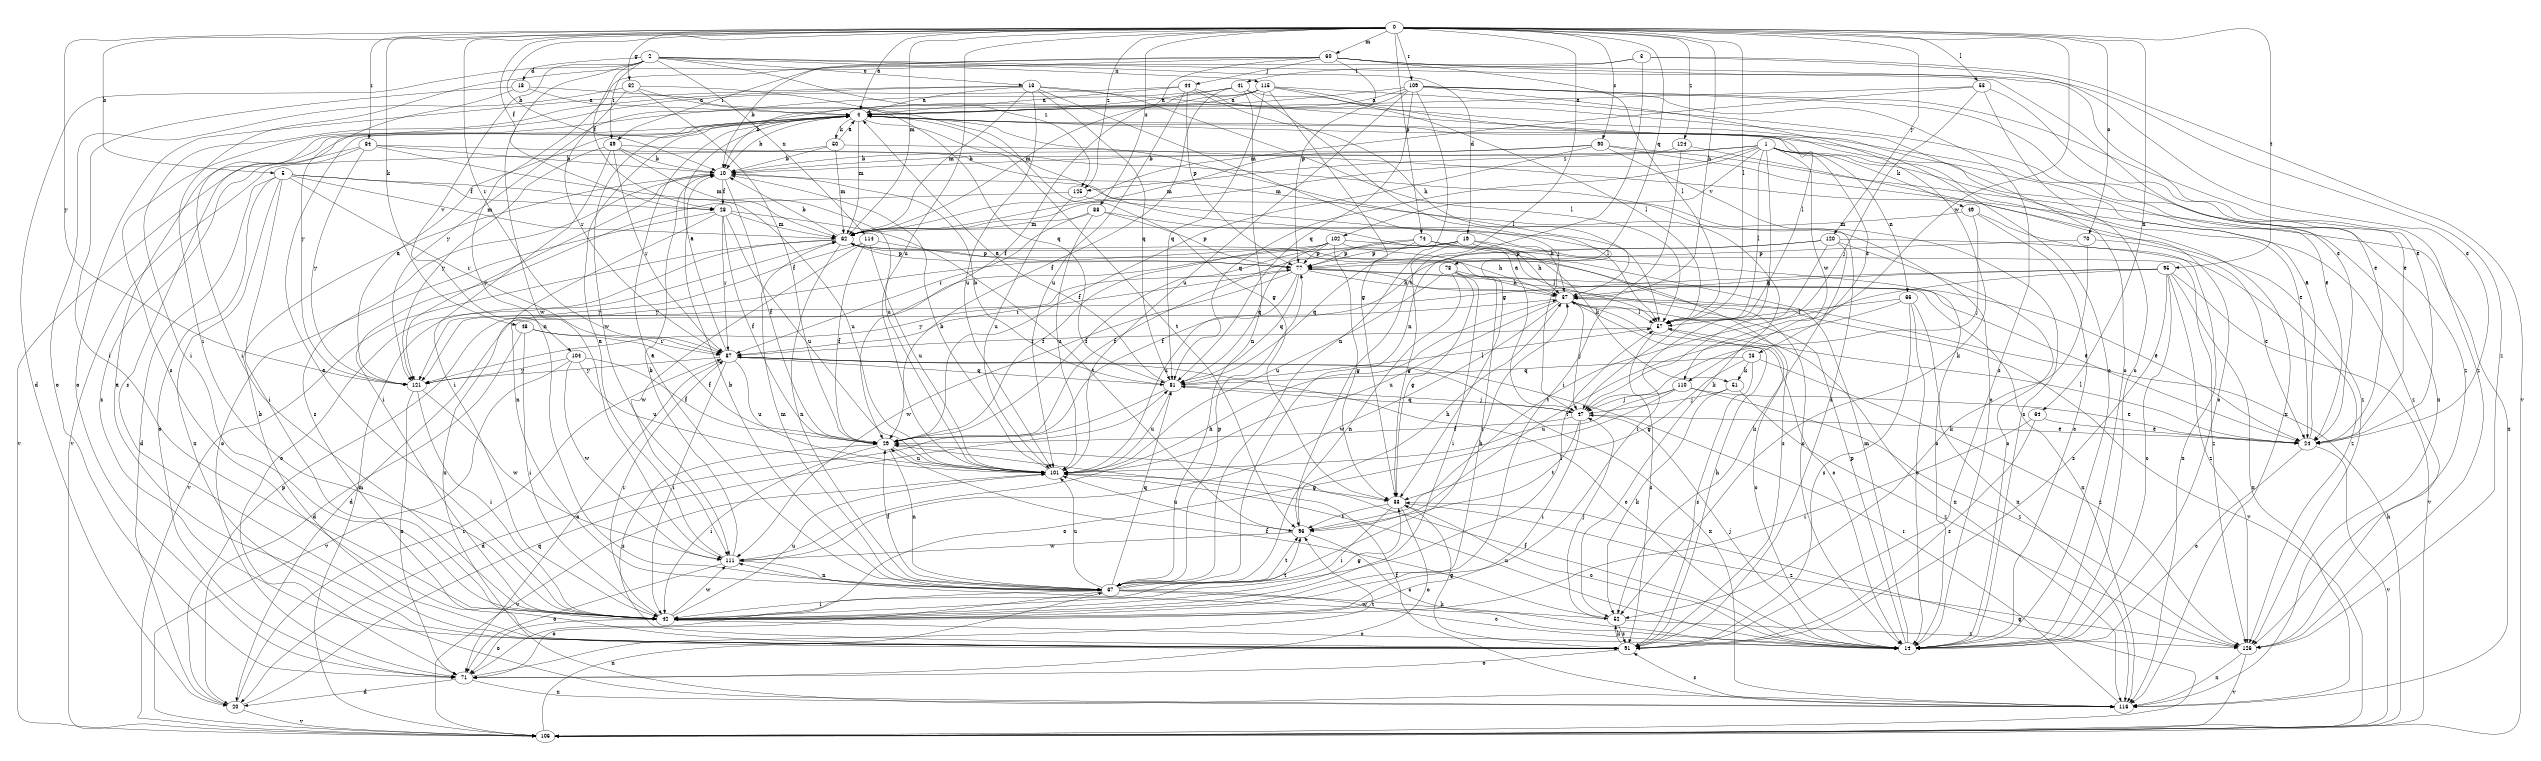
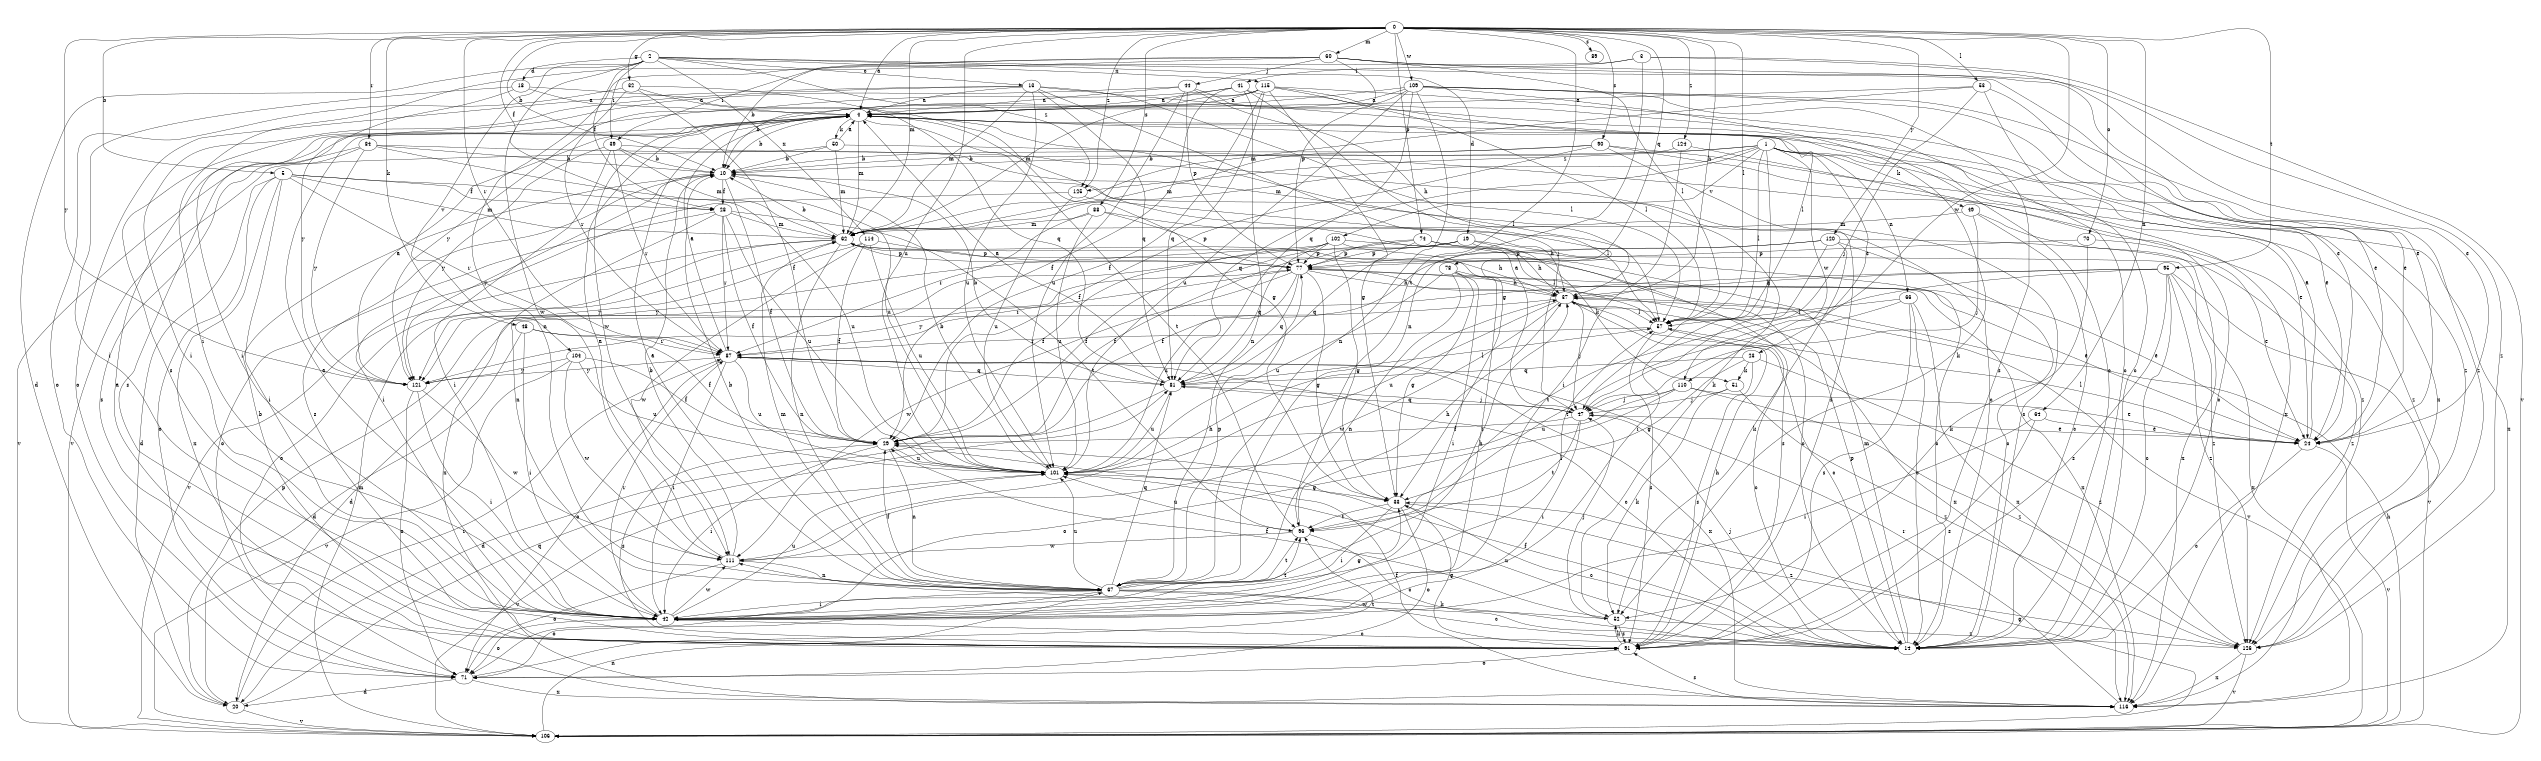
edge "0" -> "109": label "r" -> "w"
node "89": added
edge "60" -> "29": now "115" -> "29"
edge "19" -> "33": now "77" -> "33"
